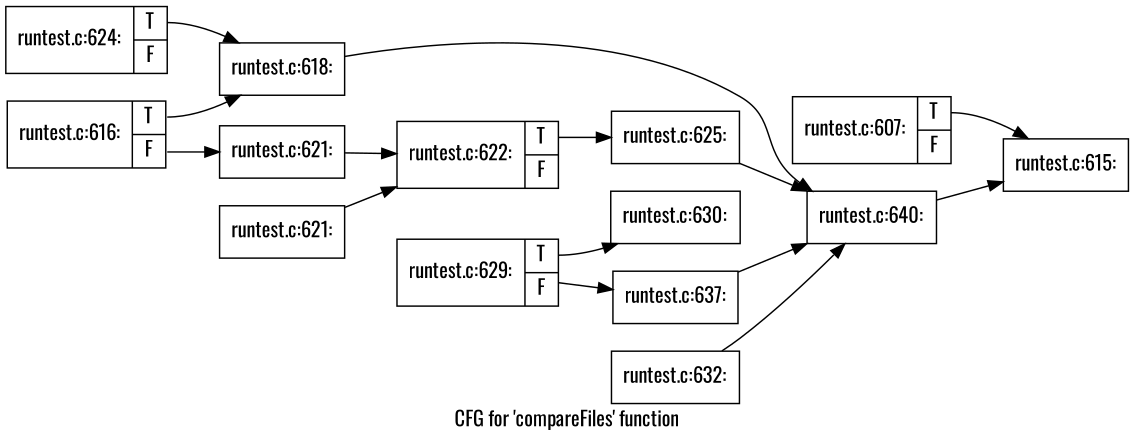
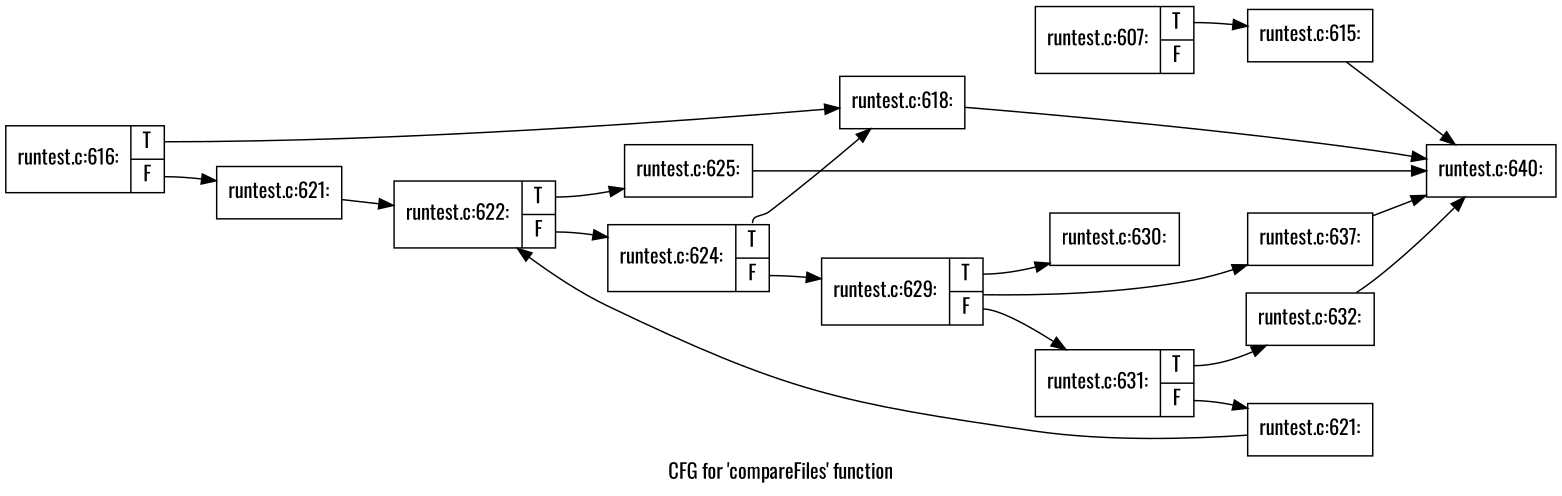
edge "runtest.c:640:" -> "runtest.c:615:": reversed
edge "runtest.c:622:" -> "runtest.c:624:": added
edge "runtest.c:624:" -> "runtest.c:629:": added
node "runtest.c:631:": added
